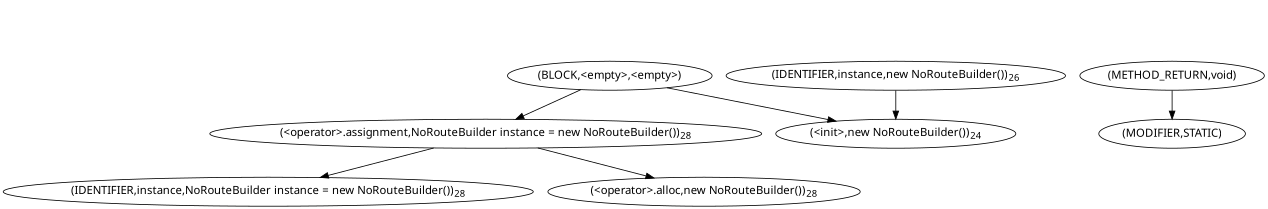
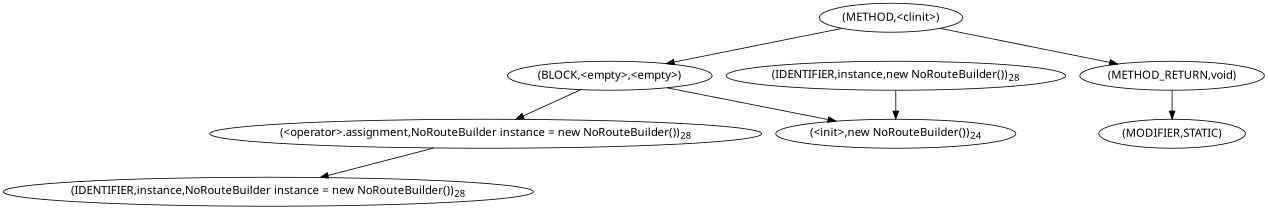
node "(METHOD,<clinit>)": added
node "(IDENTIFIER,instance,new NoRouteBuilder())": text "26" -> "28"
node "(<operator>.alloc,new NoRouteBuilder())": removed
